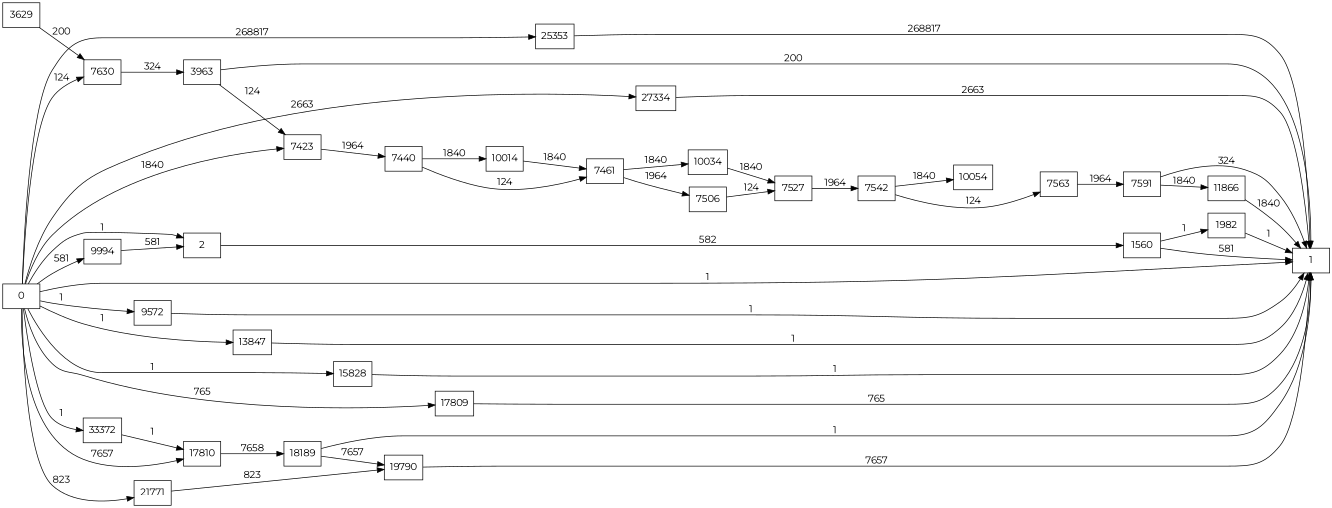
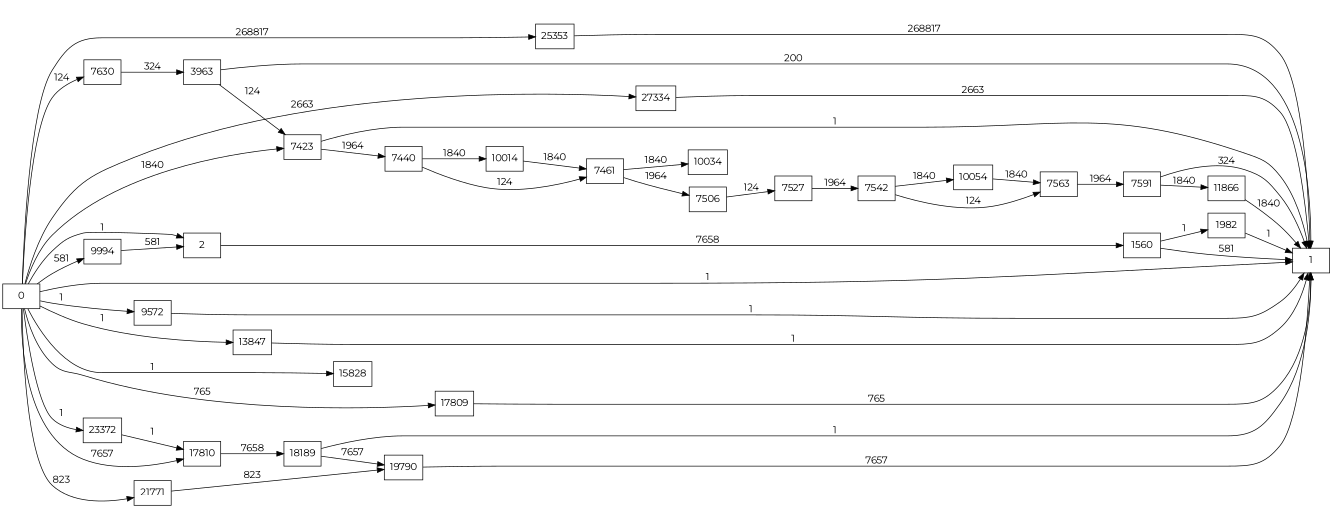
node "3629": removed
edge "10034" -> "7527": removed, label "1840"
edge "10054" -> "7563": added, label "1840"
edge "2" -> "1560": label "582" -> "7658"
edge "15828" -> "1": now "7423" -> "1"
node "33372": label "33372" -> "23372"
